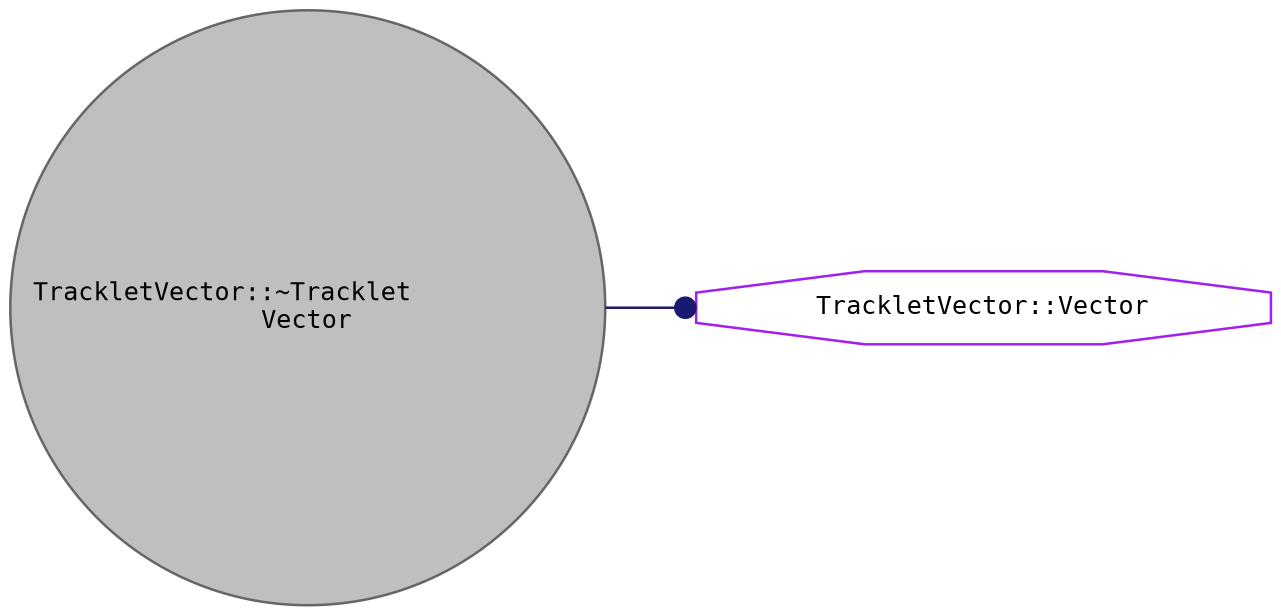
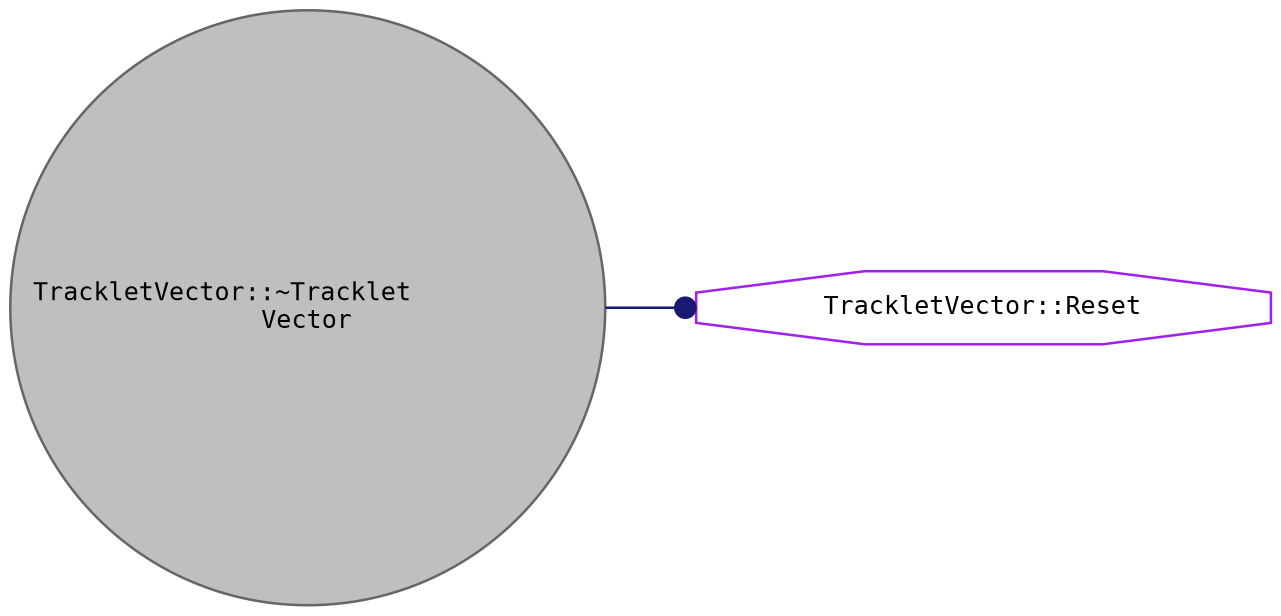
node "TrackletVector::Vector": label "TrackletVector::Vector" -> "TrackletVector::Reset"
